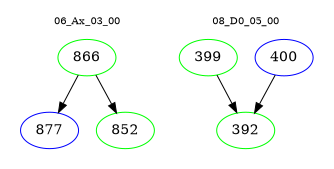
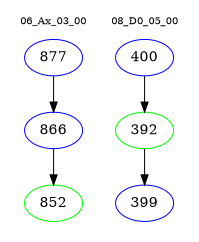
node "866": color green -> blue
node "399": color green -> blue
edge "866" -> "877": reversed
edge "399" -> "392": reversed
